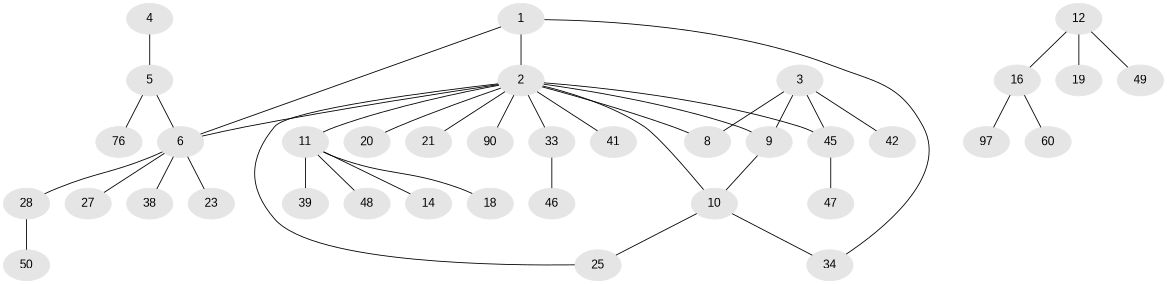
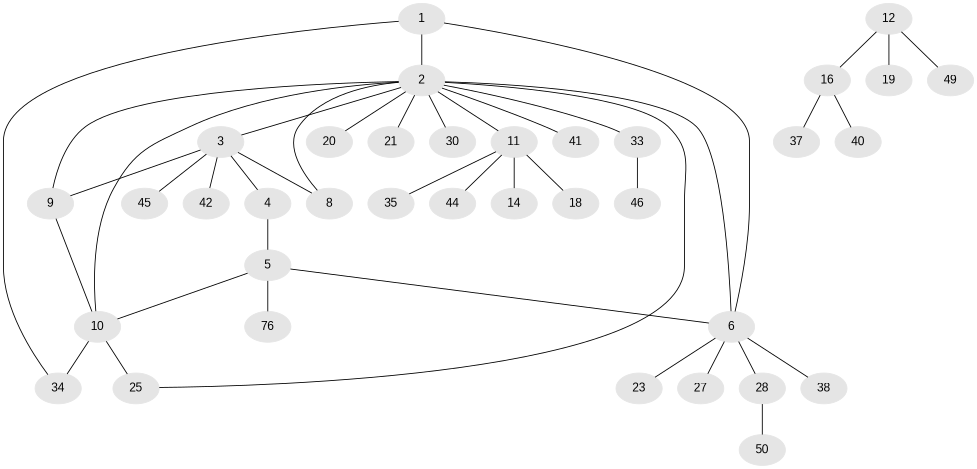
edge "2" -- "45": now "2" -- "3"
node "90": label "90" -> "30"
node "97": label "97" -> "37"
node "60": label "60" -> "40"
edge "3" -- "4": added
node "39": label "39" -> "35"
node "48": label "48" -> "44"
node "47": removed
edge "5" -- "10": added
